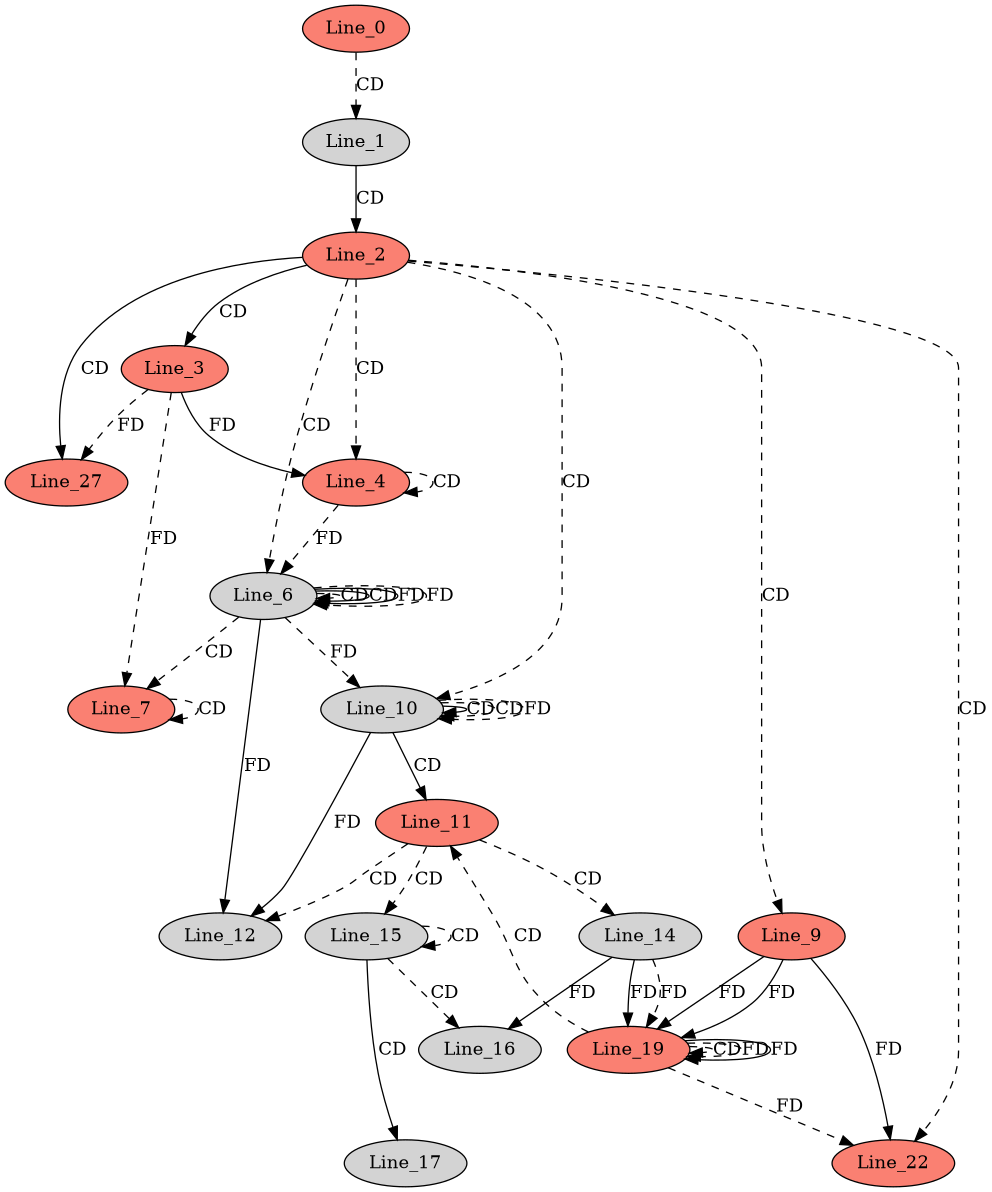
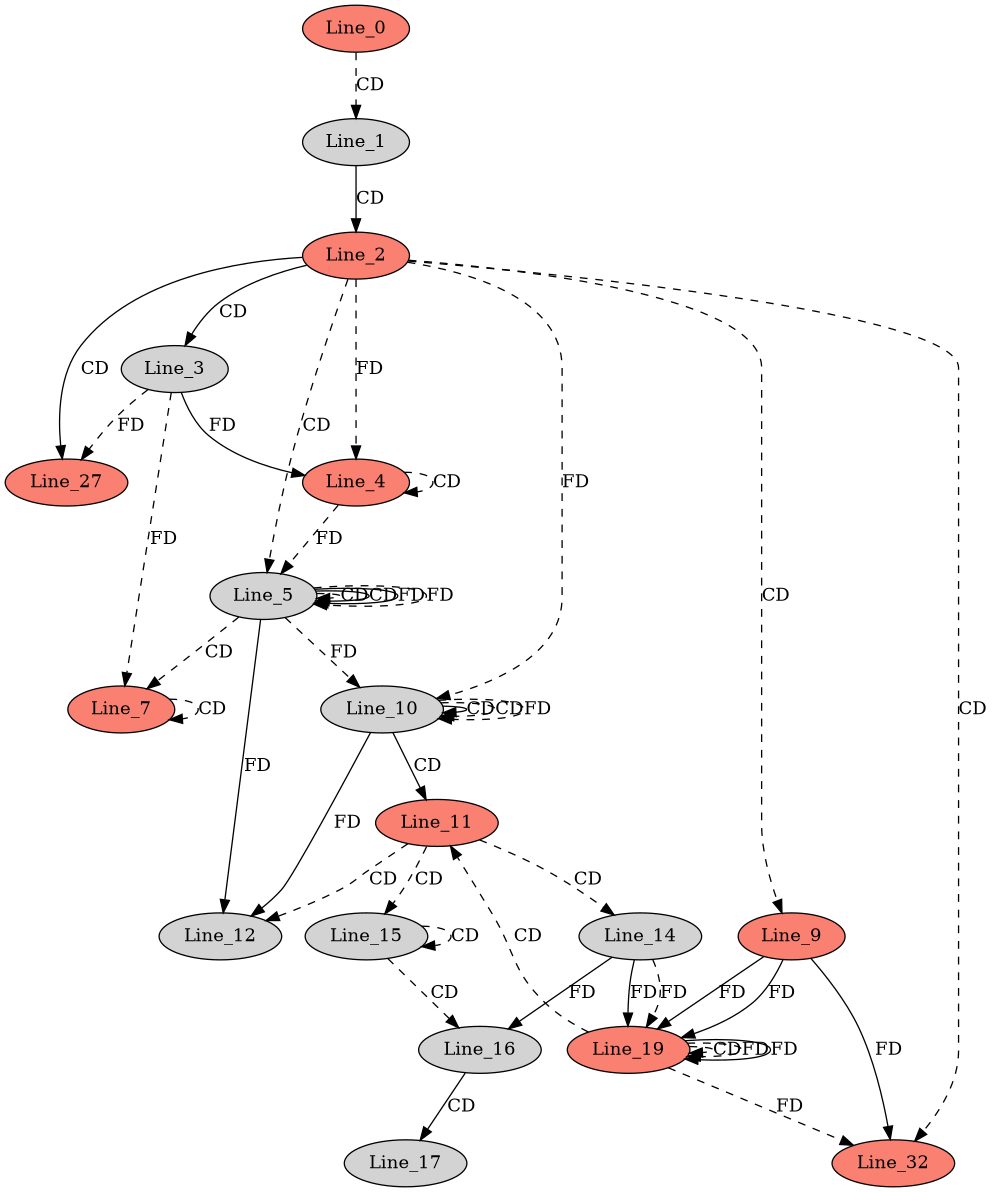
node "Line_3": fillcolor salmon -> lightgrey
edge "Line_2" -> "Line_4": label "CD" -> "FD"
edge "Line_2" -> "Line_10": label "CD" -> "FD"
node "Line_6": label "Line_6" -> "Line_5"
edge "Line_15" -> "Line_17": now "Line_16" -> "Line_17"
node "Line_22": label "Line_22" -> "Line_32"
